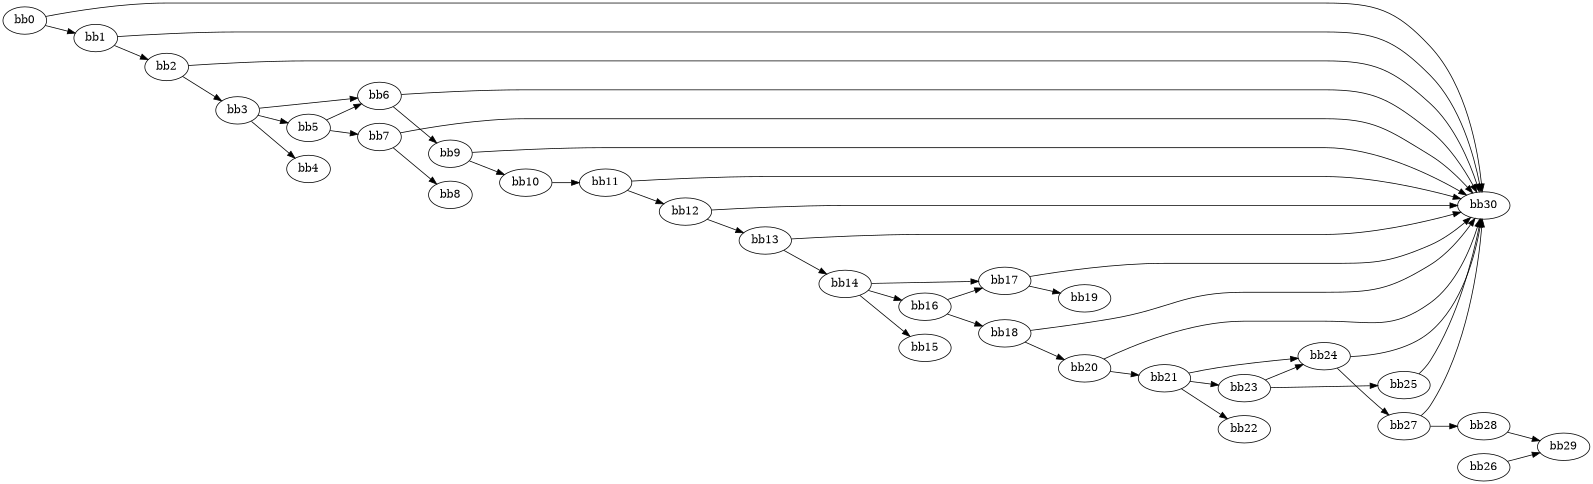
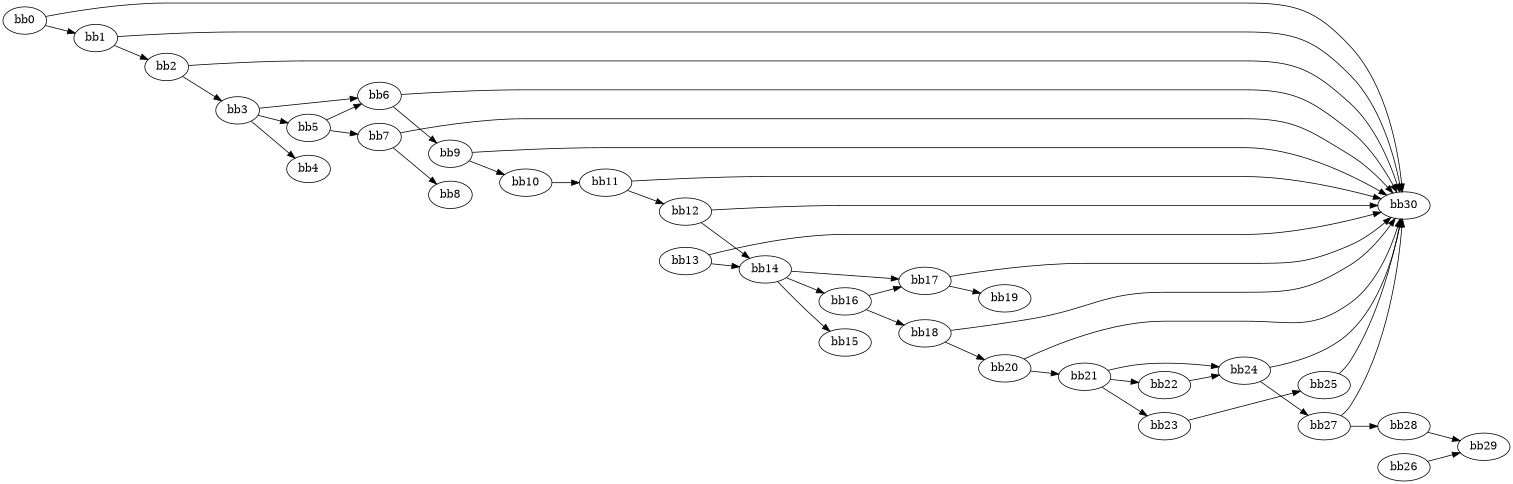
edge "bb12" -> "bb13": now "bb12" -> "bb14"
edge "bb23" -> "bb24": now "bb22" -> "bb24"
